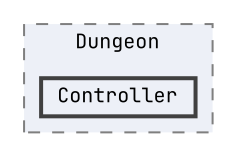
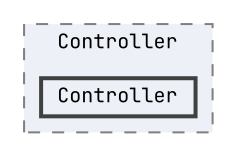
cluster "Dungeon": label "Dungeon" -> "Controller"
